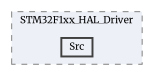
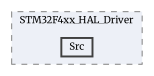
cluster "STM32F1xx_HAL_Driver": label "STM32F1xx_HAL_Driver" -> "STM32F4xx_HAL_Driver"
